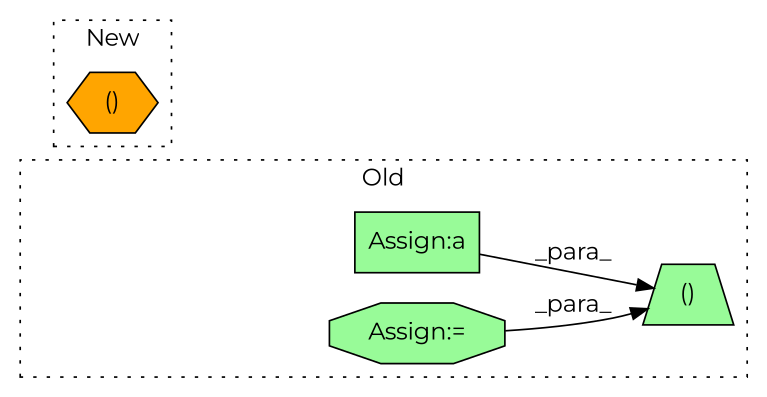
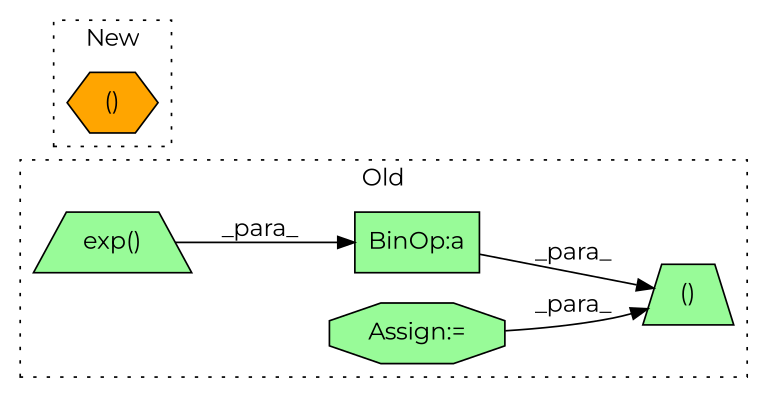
node "exp()": added
node "Assign:a": label "Assign:a" -> "BinOp:a"
